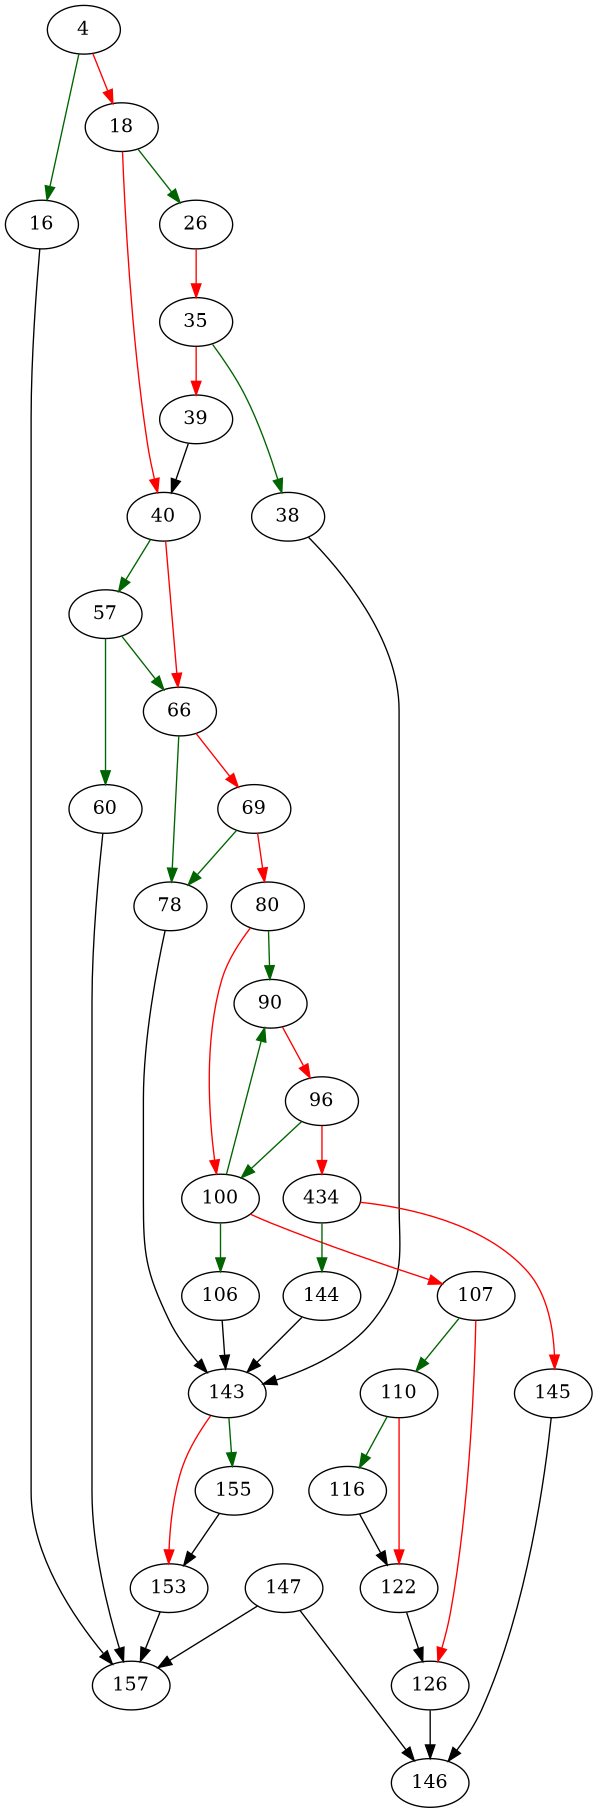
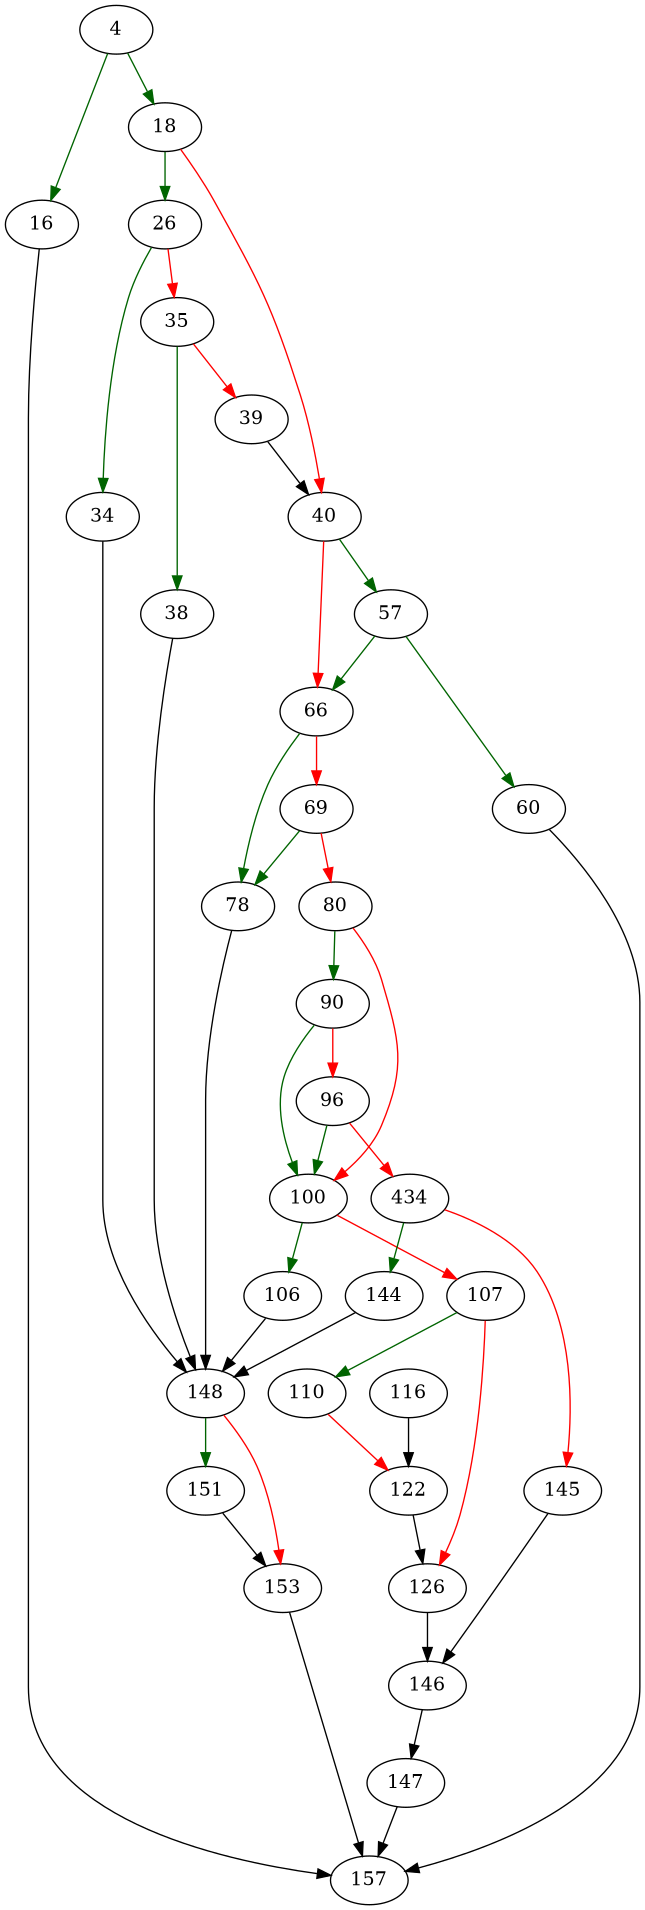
edge "4" -> "18": color red -> darkgreen
node "34": added
edge "100" -> "90": reversed
node "143": label "143" -> "148"
edge "110" -> "116": removed
node "155": label "155" -> "151"
edge "147" -> "146": reversed
